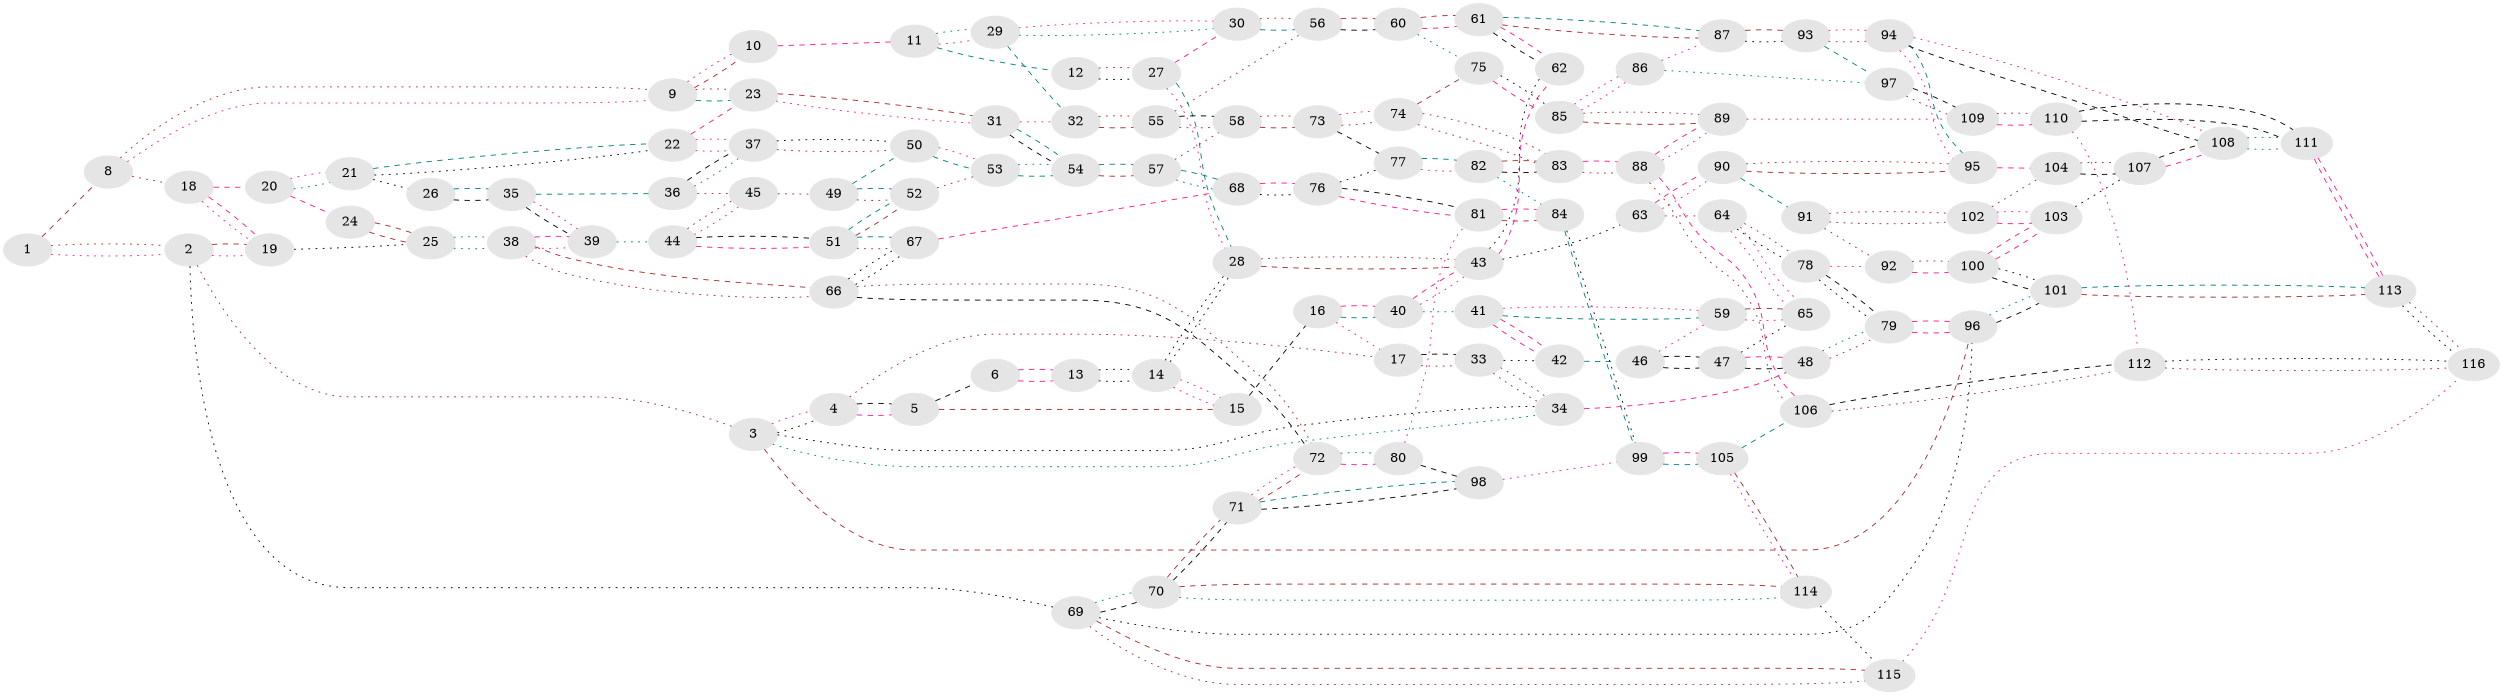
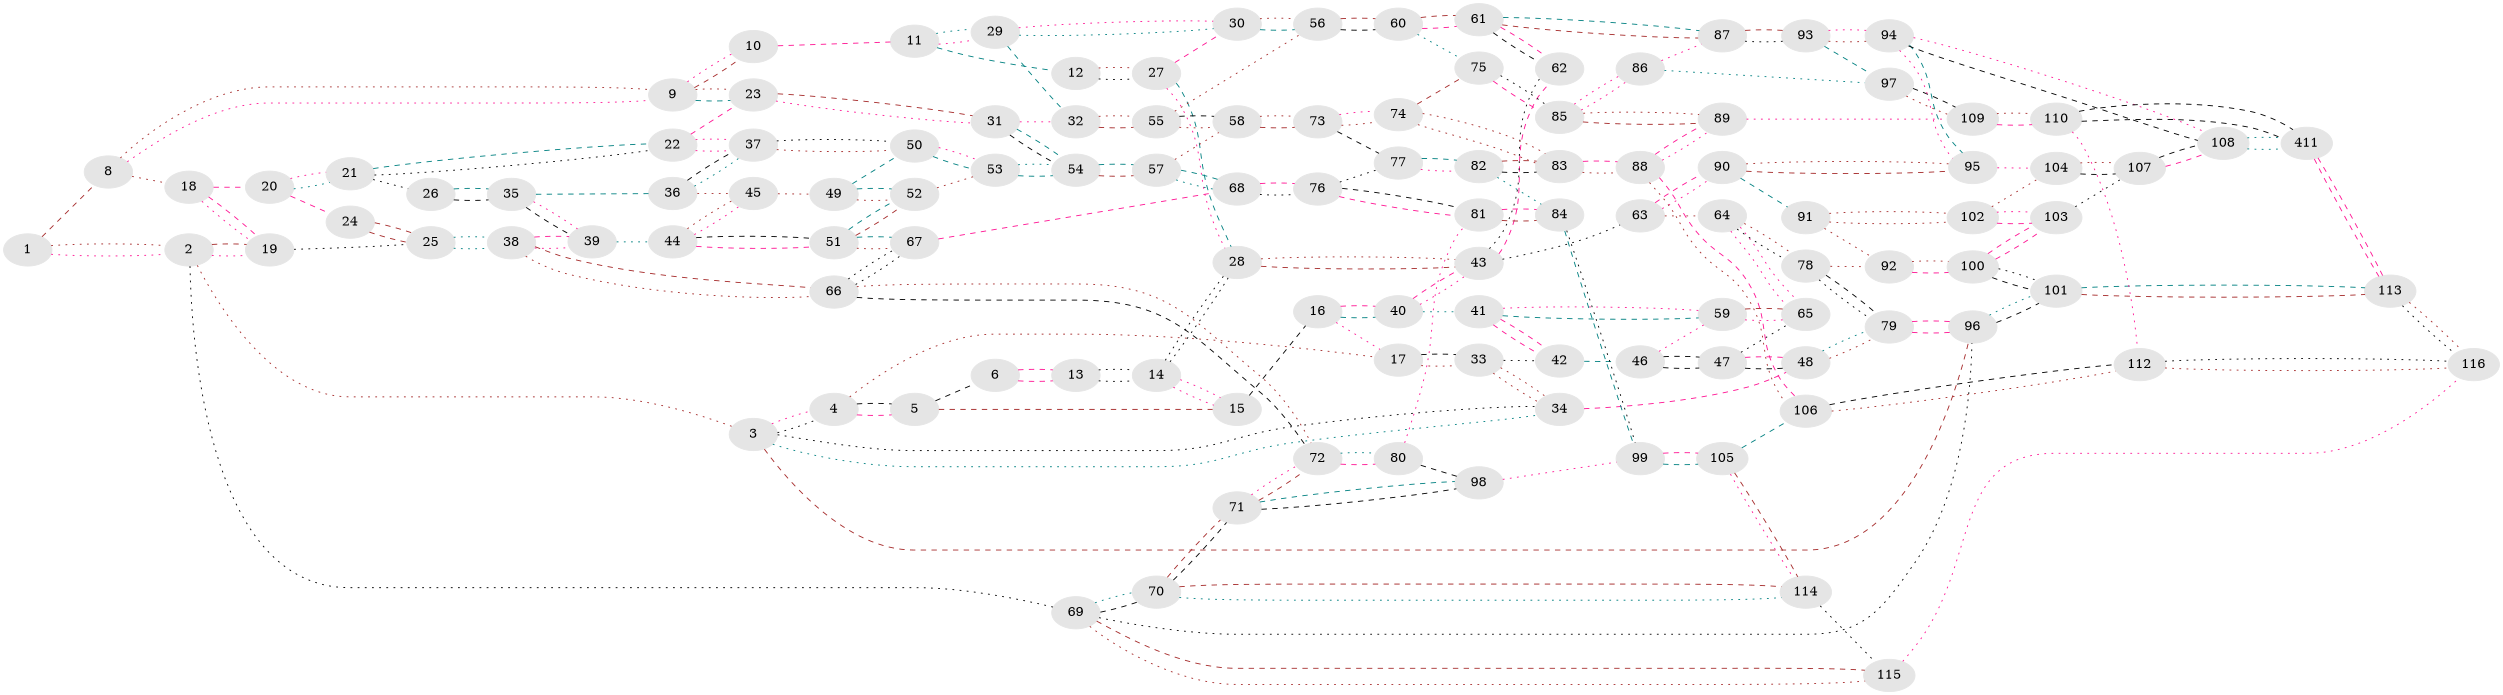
node "111": label "111" -> "411"
edge "95" -- "104": style dashed -> dotted
edge "78" -- "92": color deeppink -> brown
